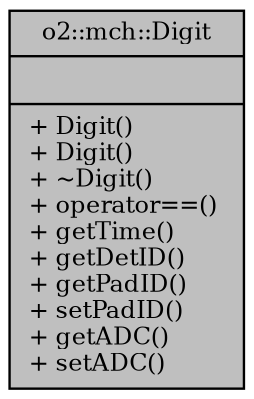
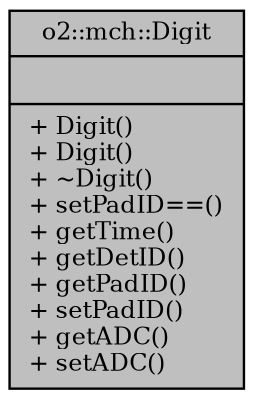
node "o2::mch::Digit": text "+ operator==()" -> "+ setPadID==()"
